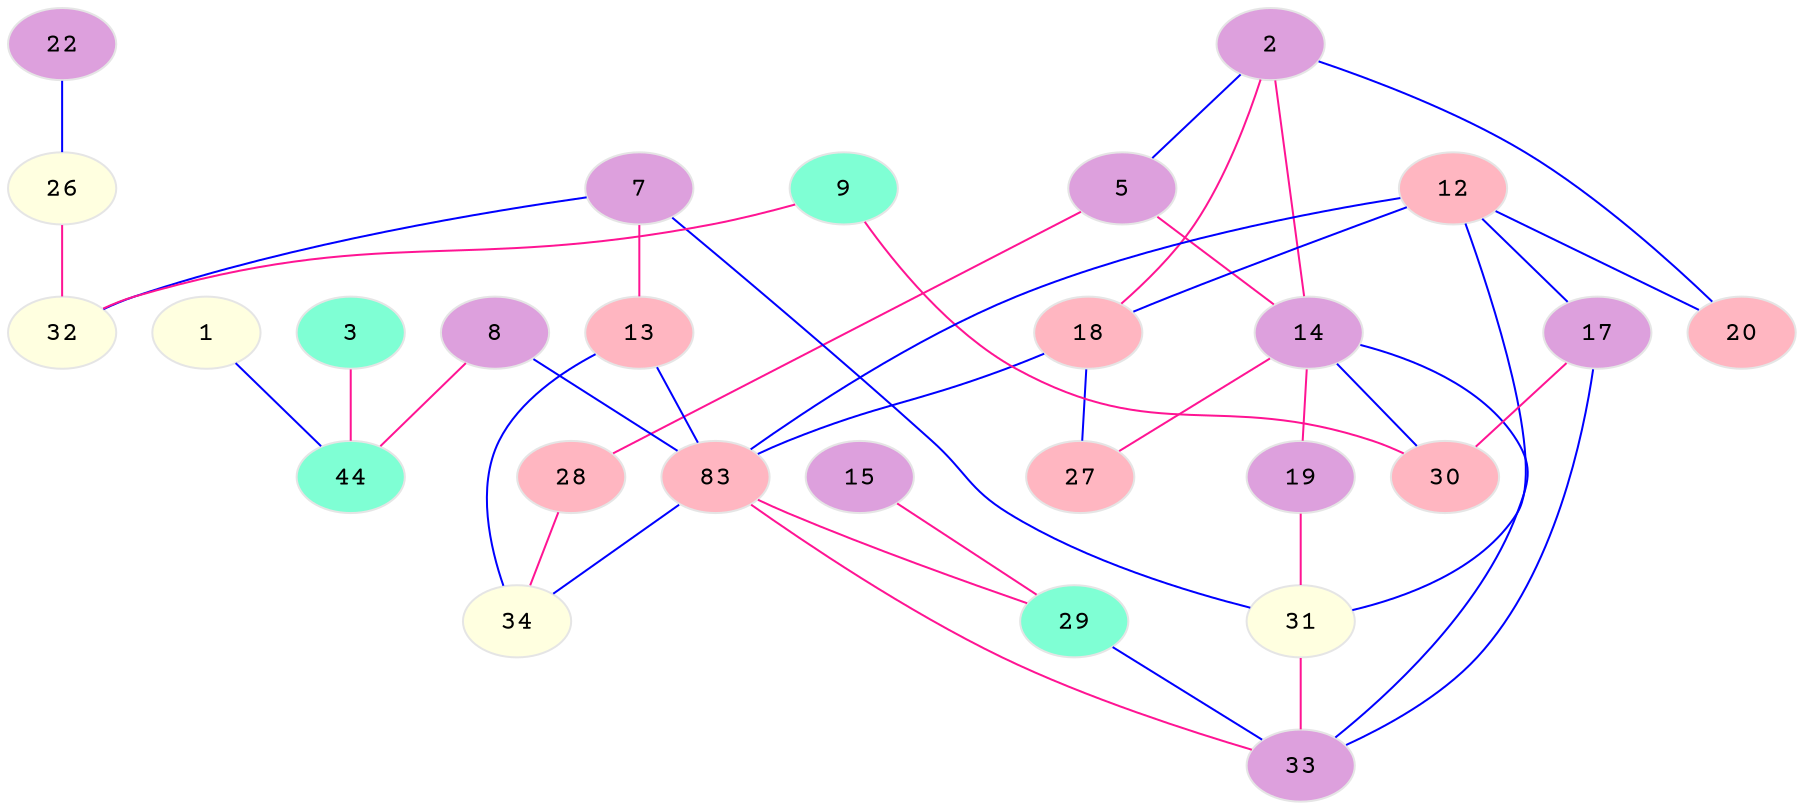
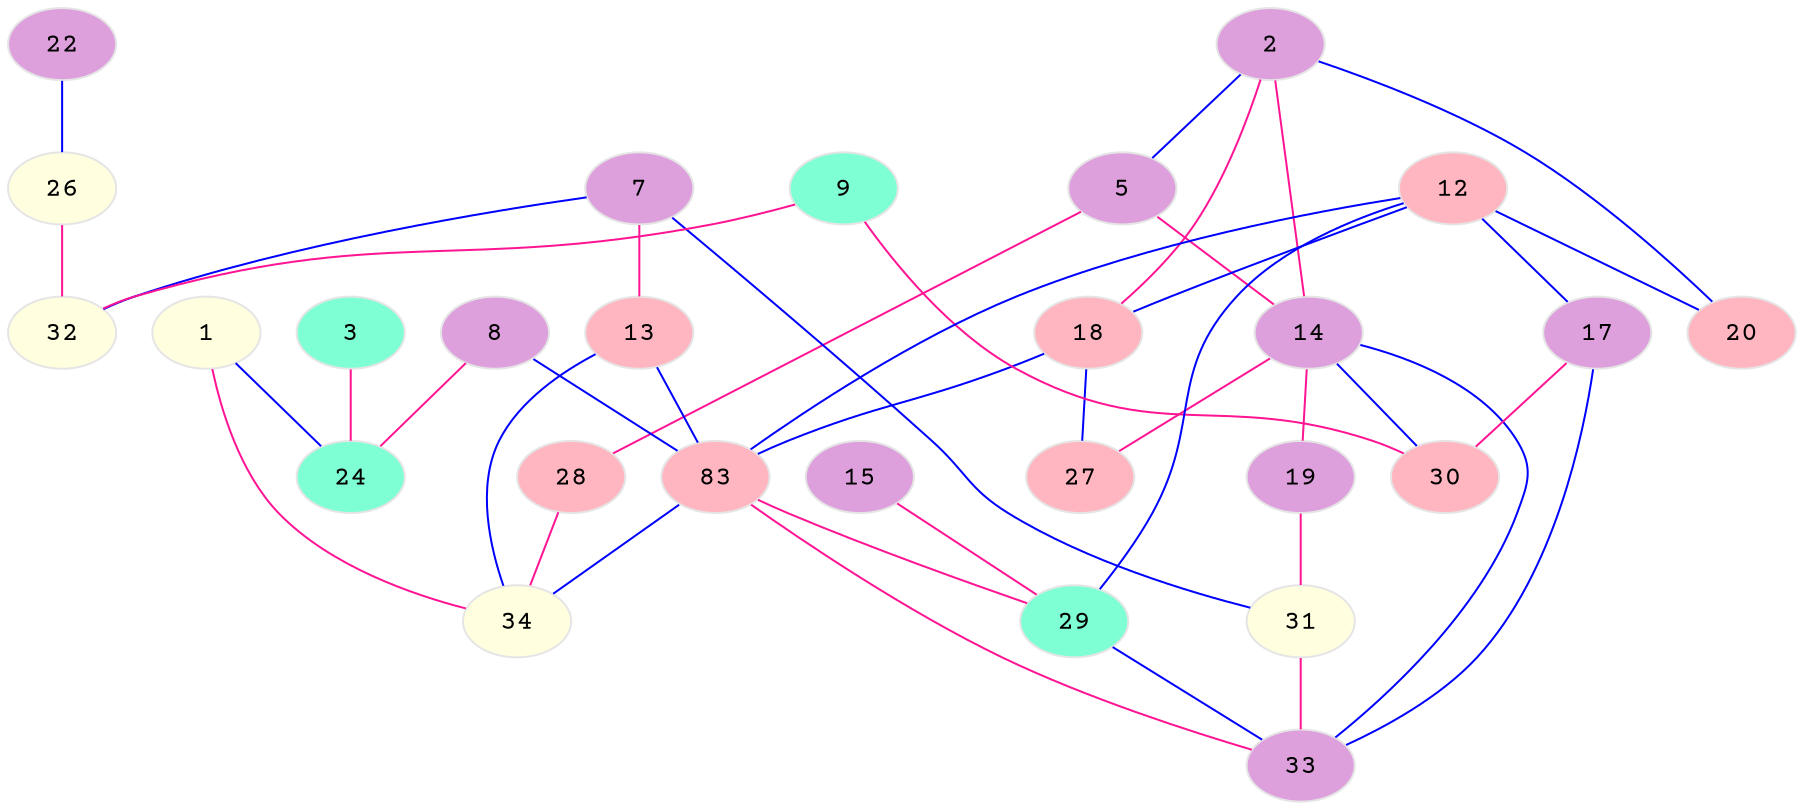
edge "12" -- "31": now "12" -- "29"
node "44": label "44" -> "24"
edge "1" -- "34": added
